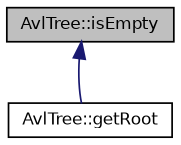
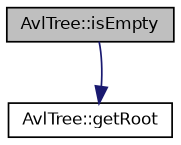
edge "AvlTree::getRoot" -> "AvlTree::isEmpty": reversed
